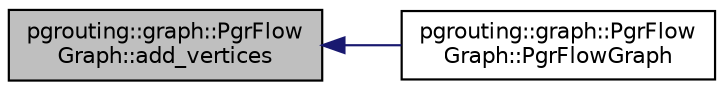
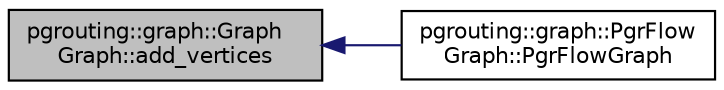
node "pgrouting::graph::PgrFlow Graph::add_vertices": label "pgrouting::graph::PgrFlow Graph::add_vertices" -> "pgrouting::graph::Graph Graph::add_vertices"
